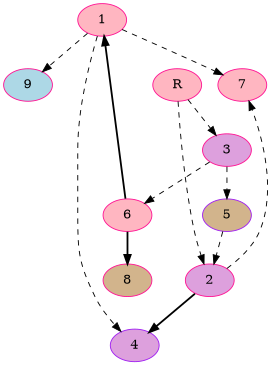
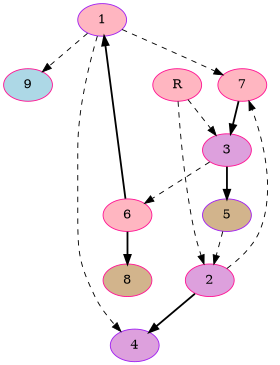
node "1": color deeppink -> purple
edge "7" -> "3": added
edge "3" -> "5": style dashed -> bold
